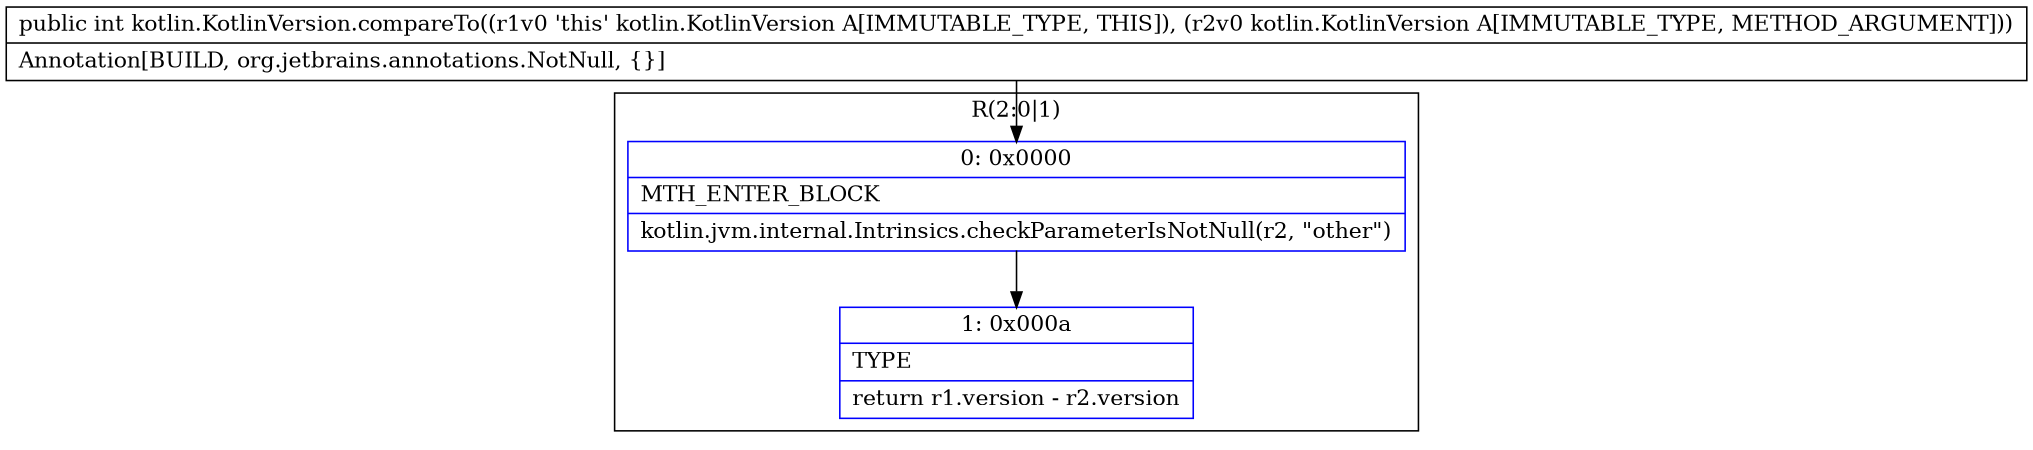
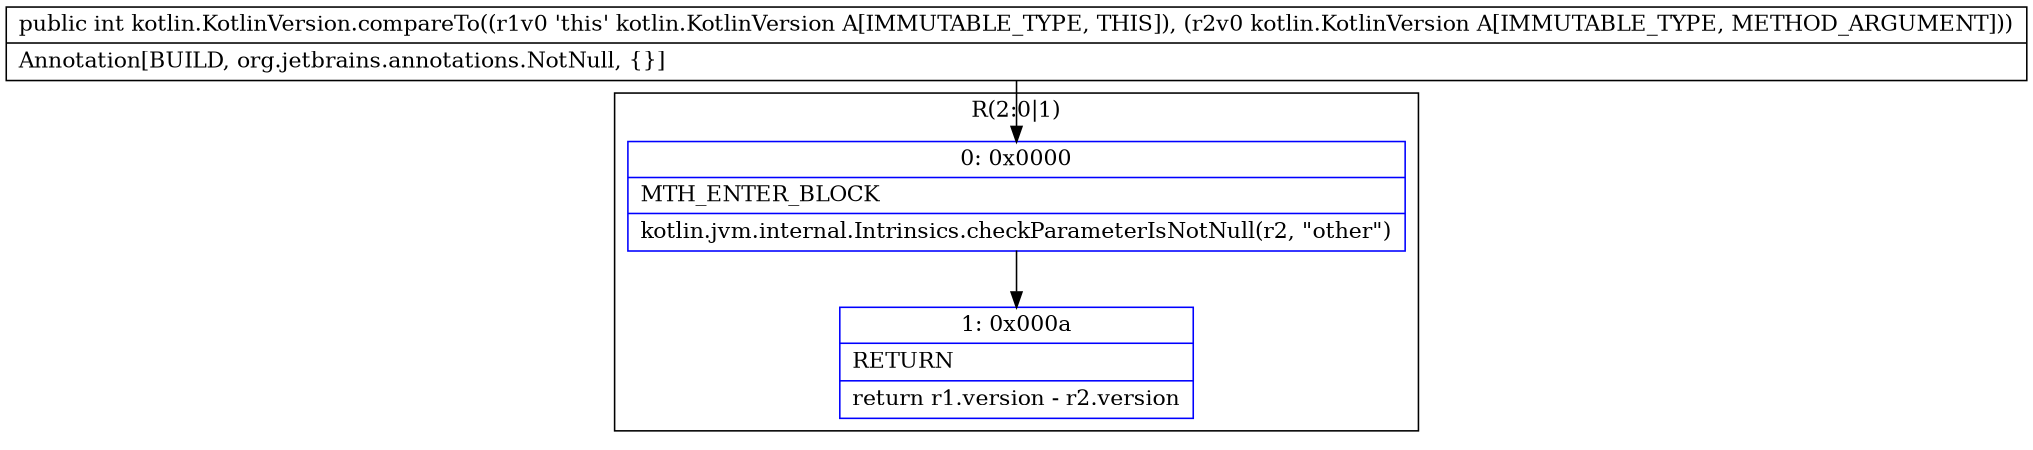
node "1: 0x000a": text "TYPE" -> "RETURN"
